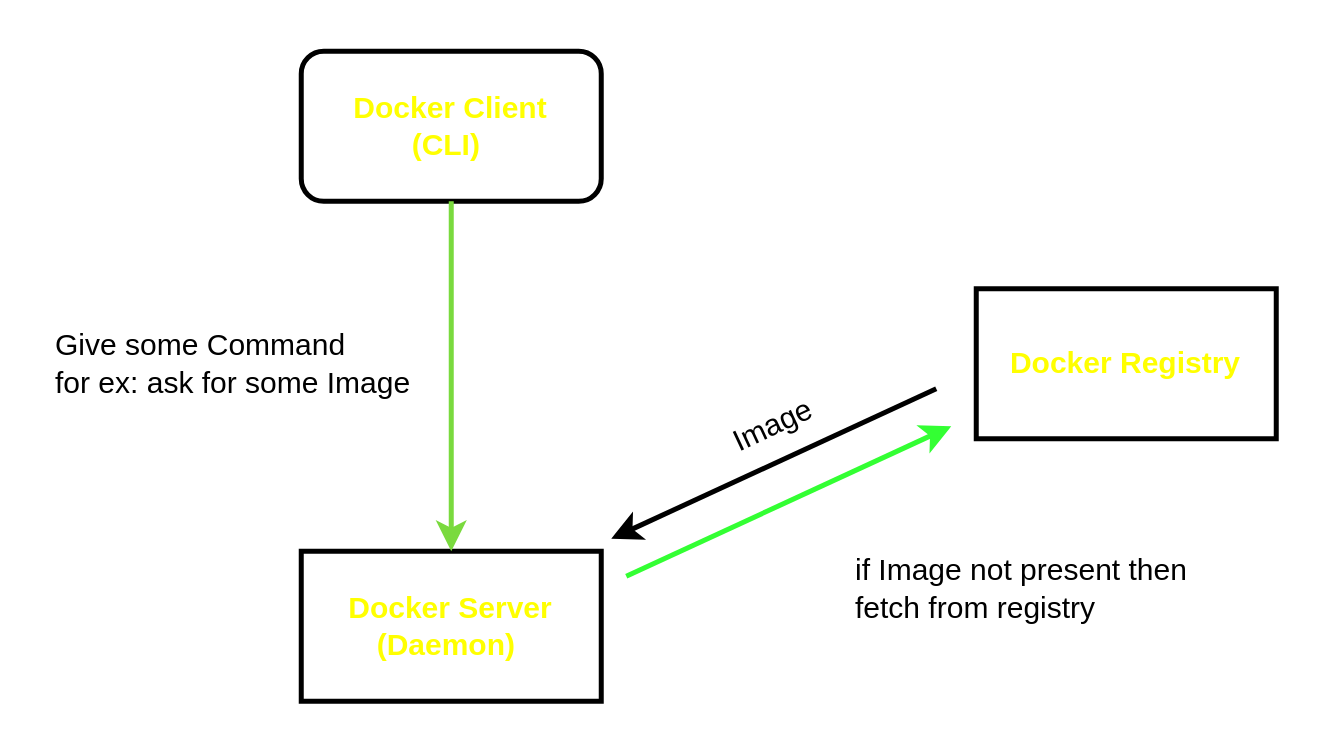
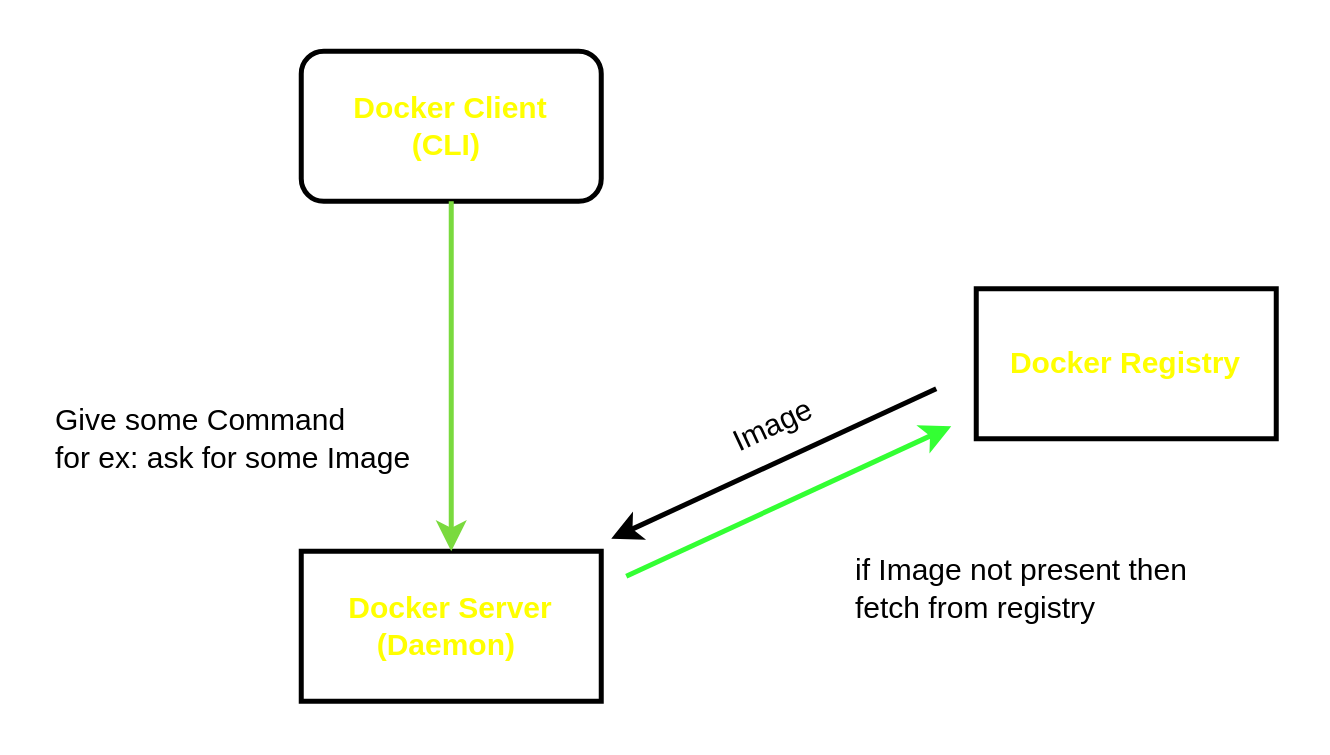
node "Give some Command for ex: ask for some Image": moved (239, 364) -> (239, 439)
